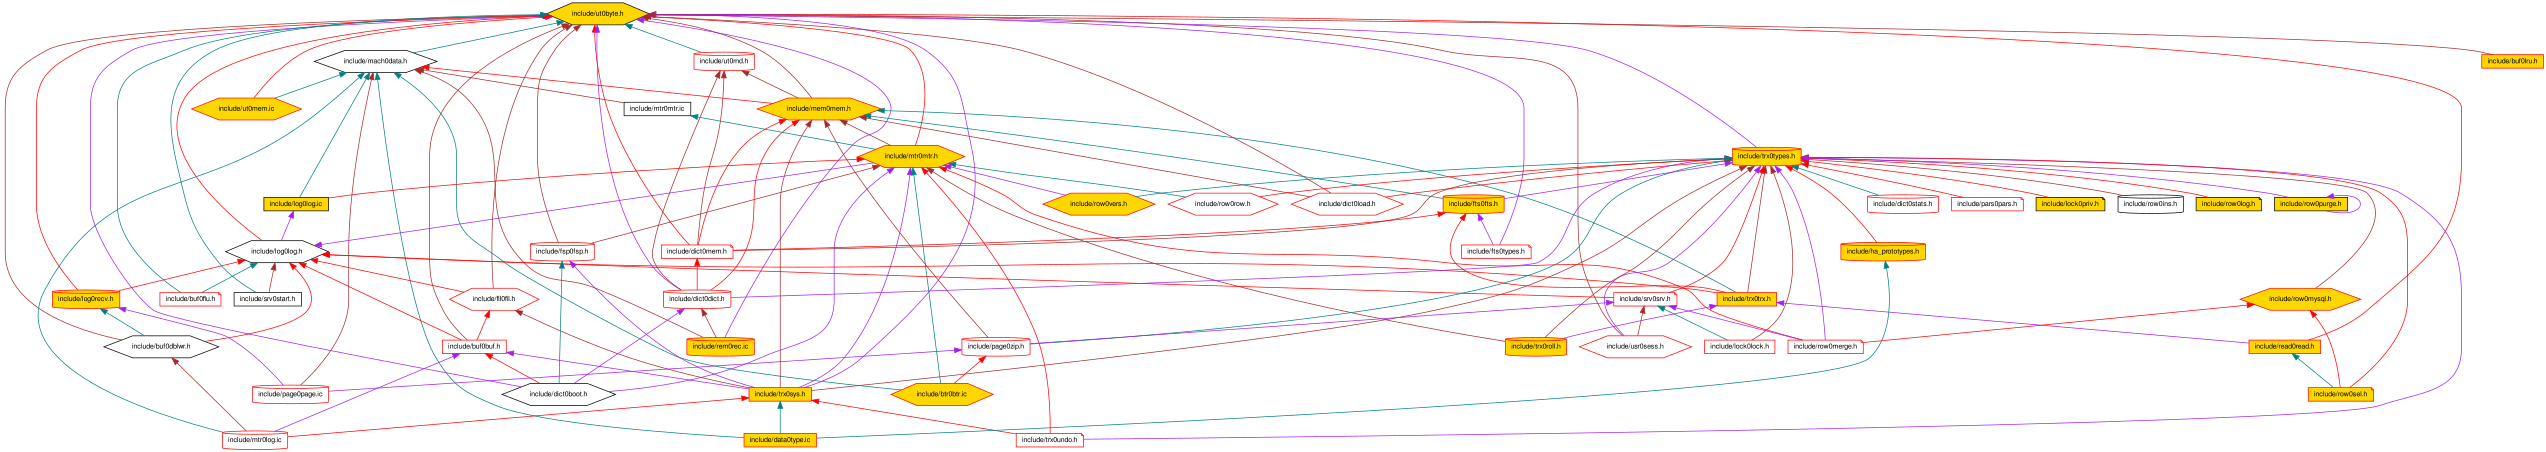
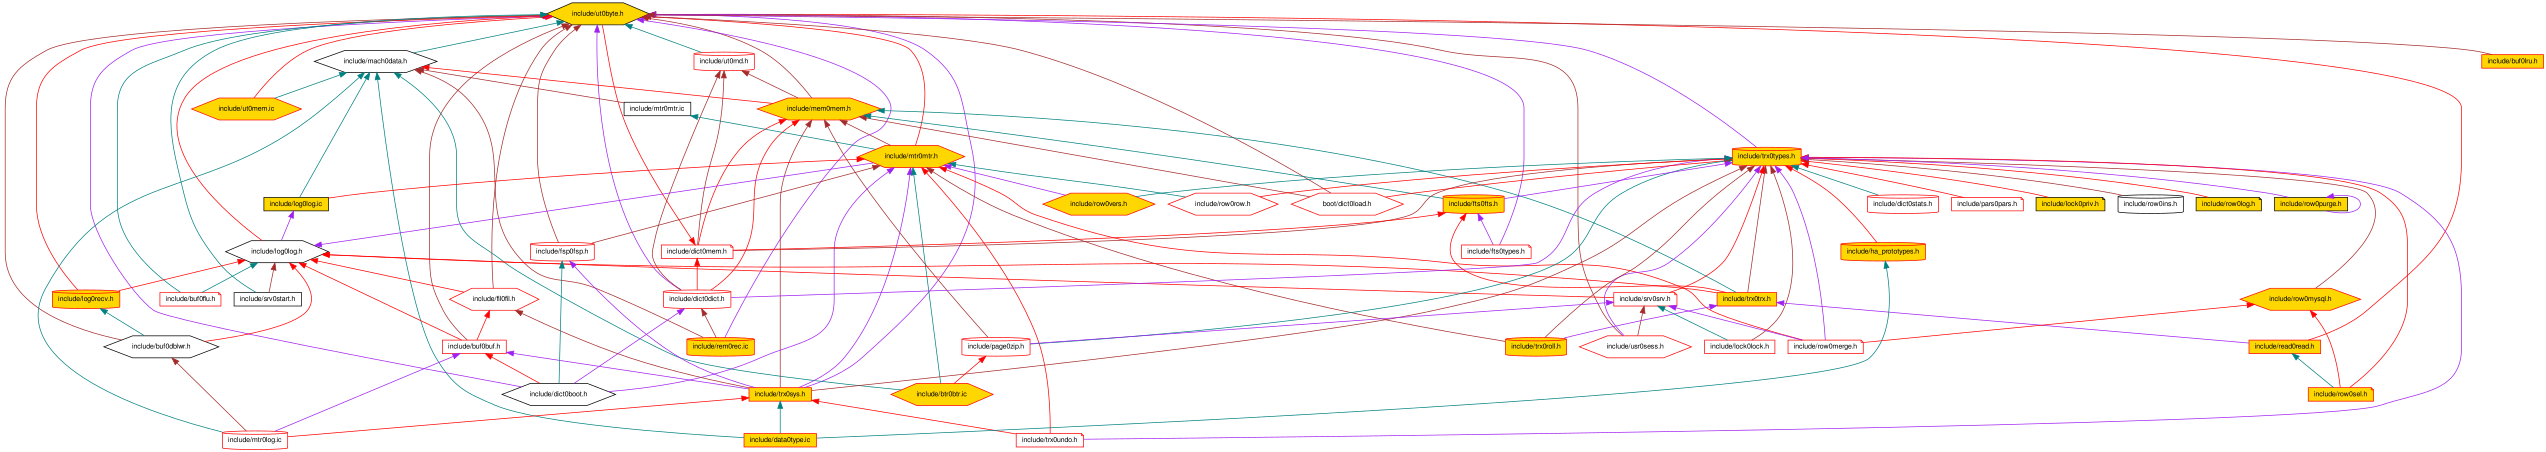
edge "include/dict0mem.h" -> "include/ut0byte.h": reversed
node "include/dict0load.h": label "include/dict0load.h" -> "boot/dict0load.h"
node "include/page0page.ic": removed
